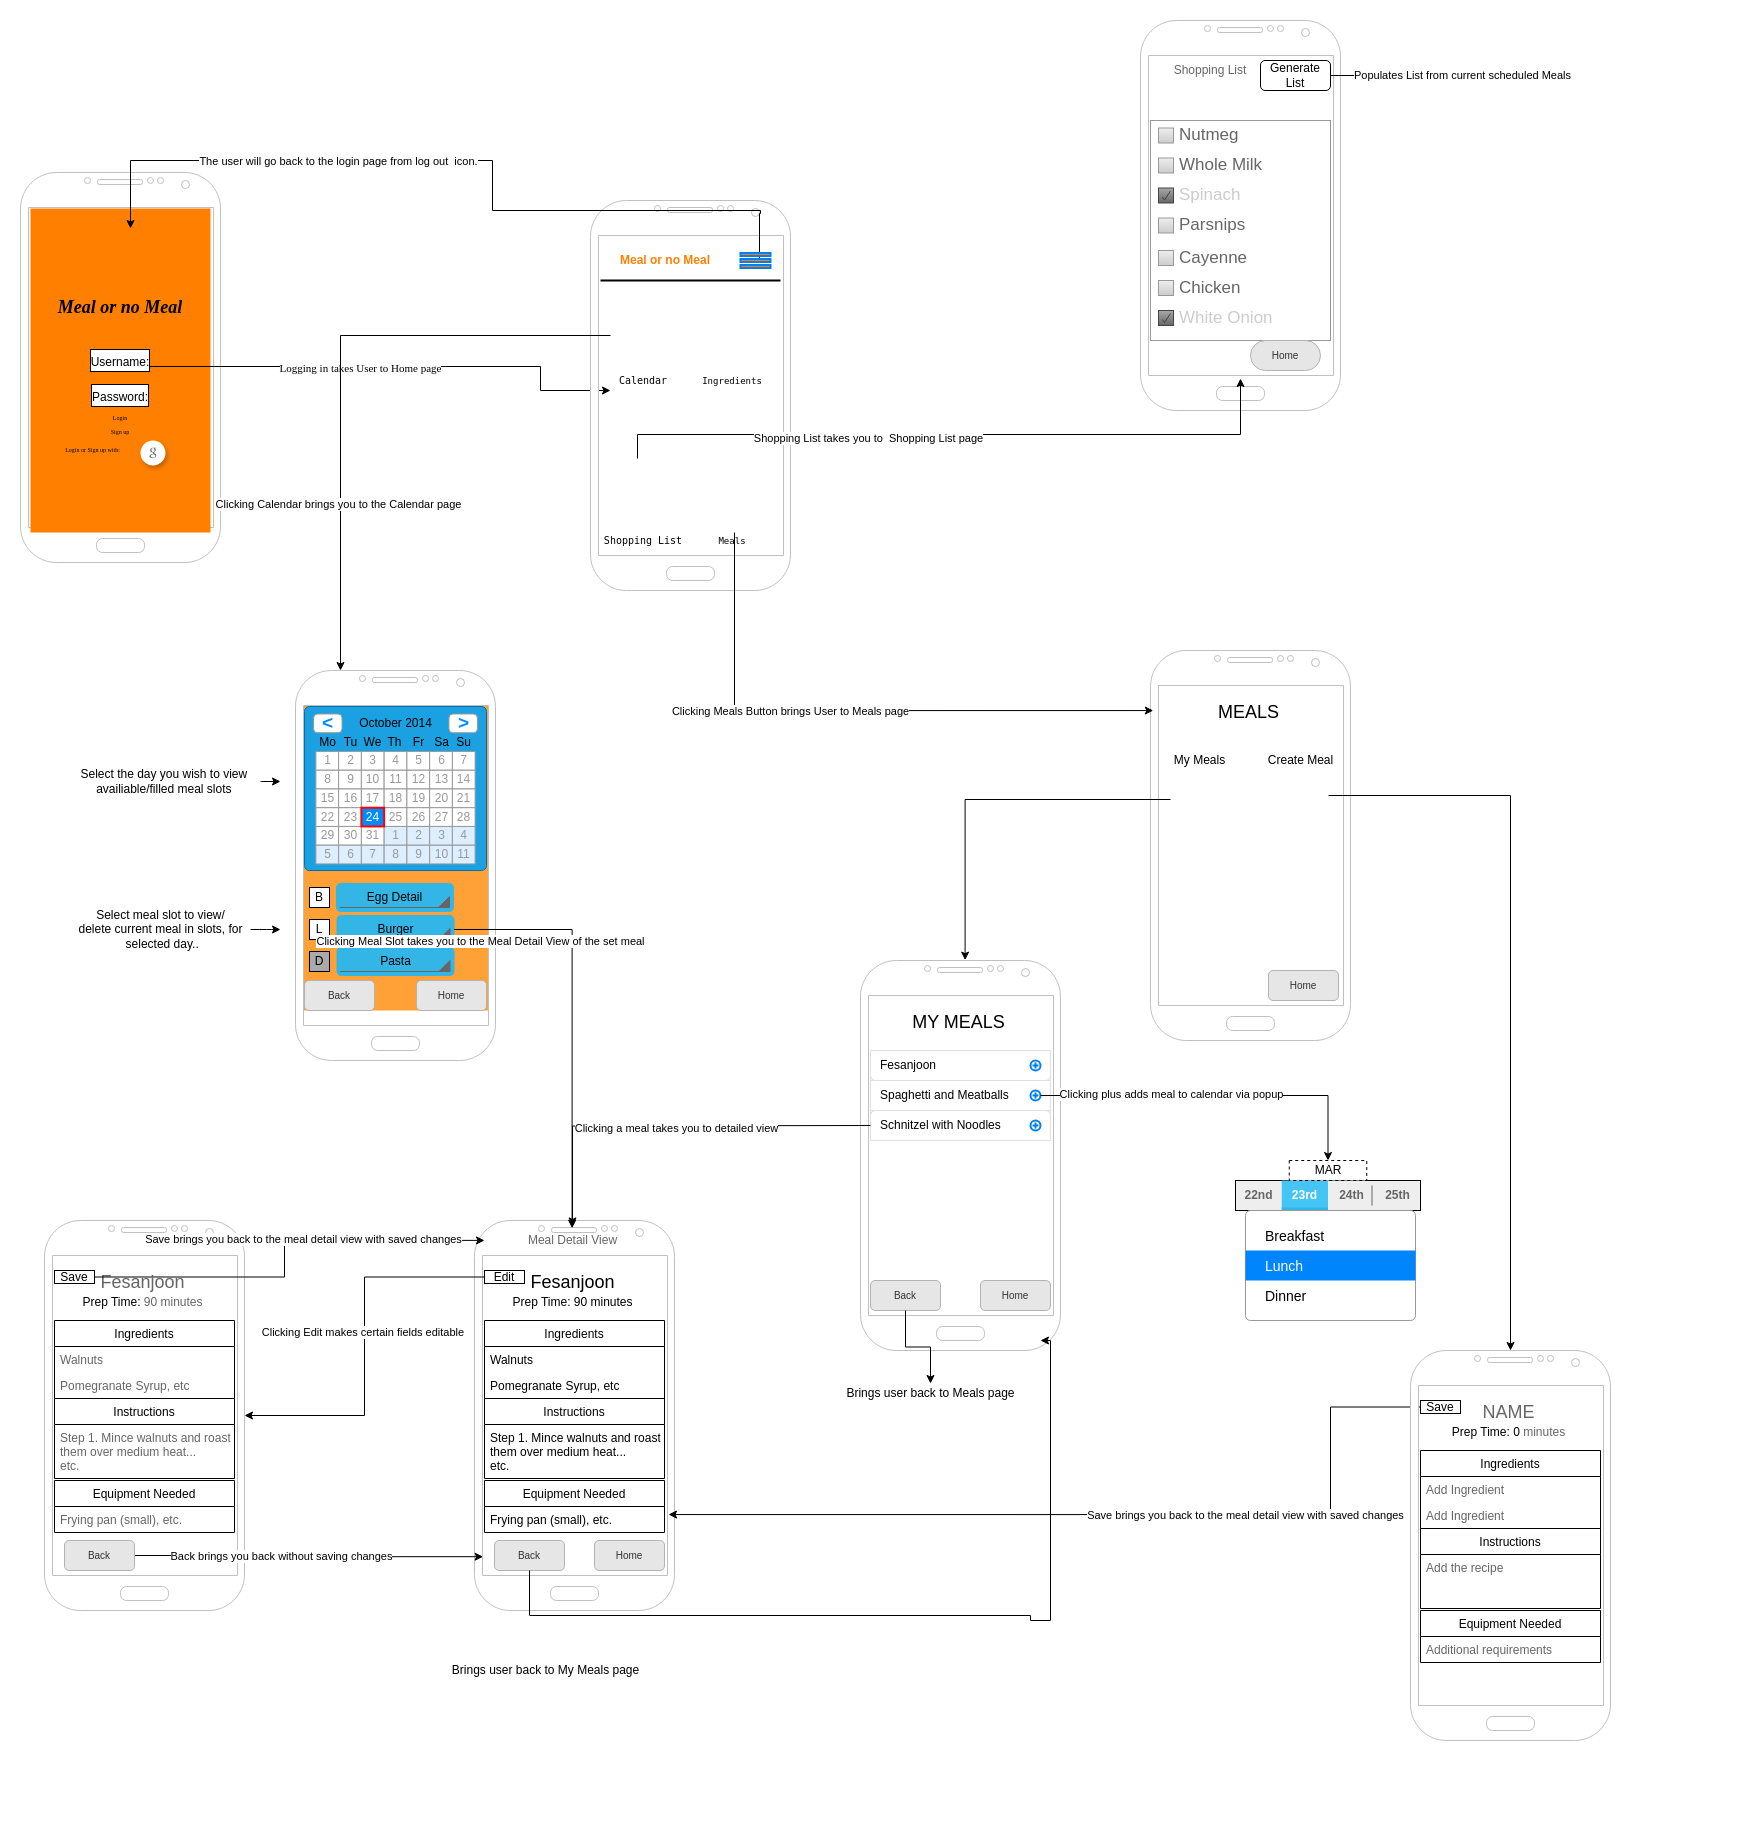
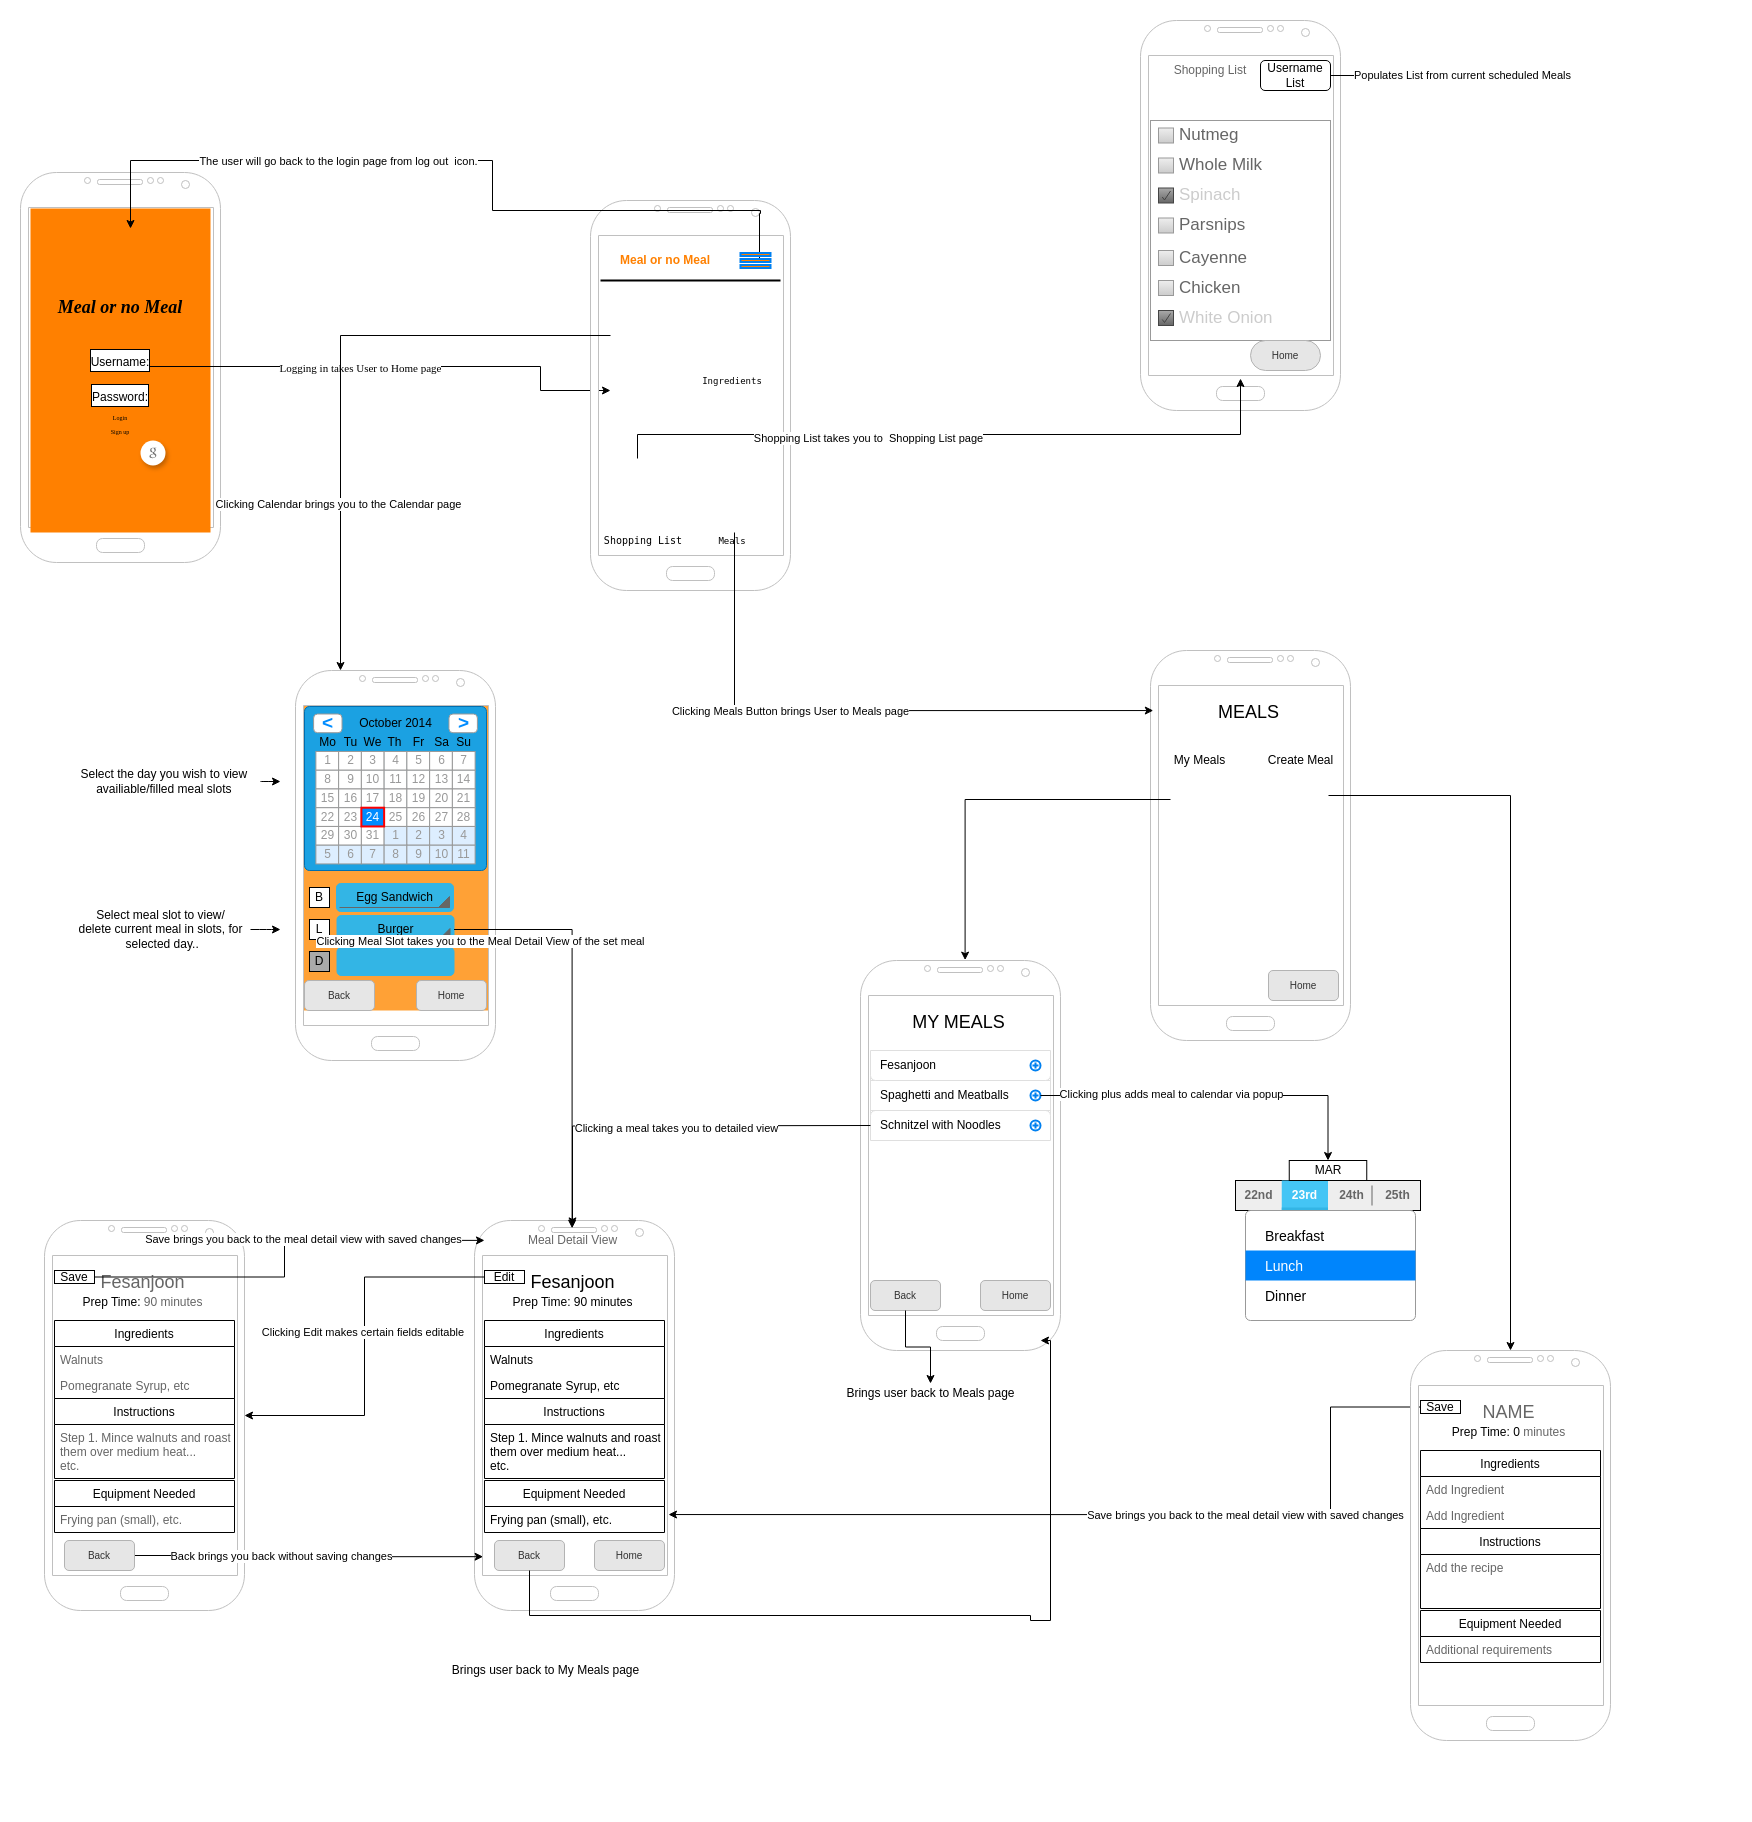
node "Generate List": label "Generate List" -> "Username List"
node "Calendar": removed
node "Login or Sign up with:": removed
node "Egg Detail": label "Egg Detail" -> "Egg Sandwich"
node "Pasta": removed
node "MAR": style dashed -> solid
